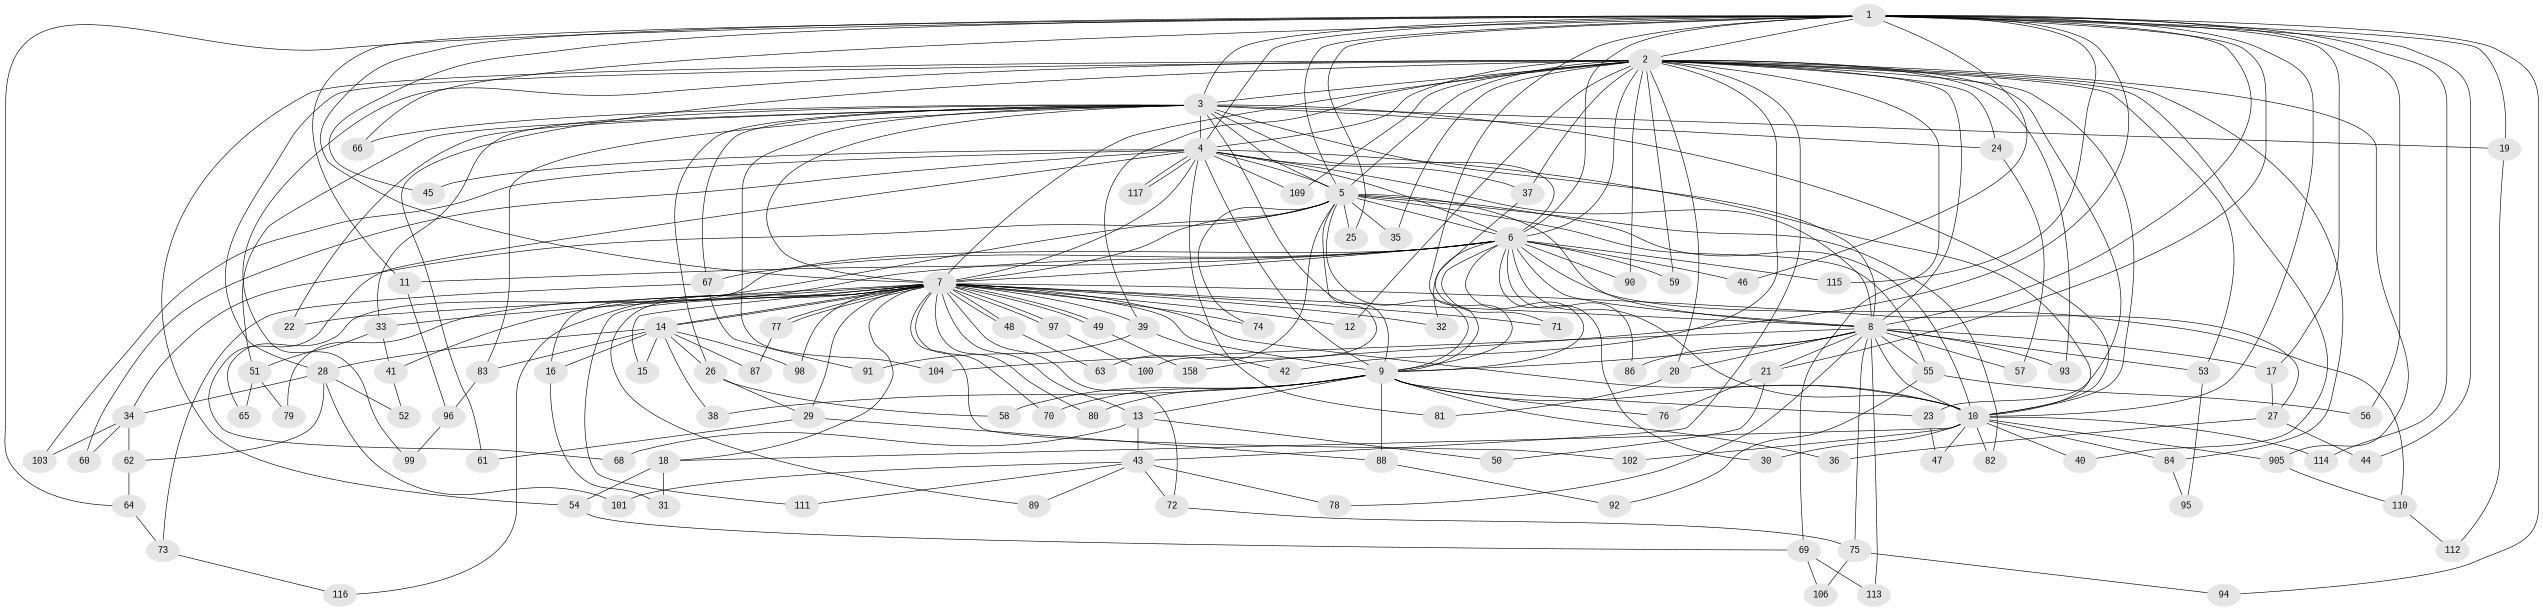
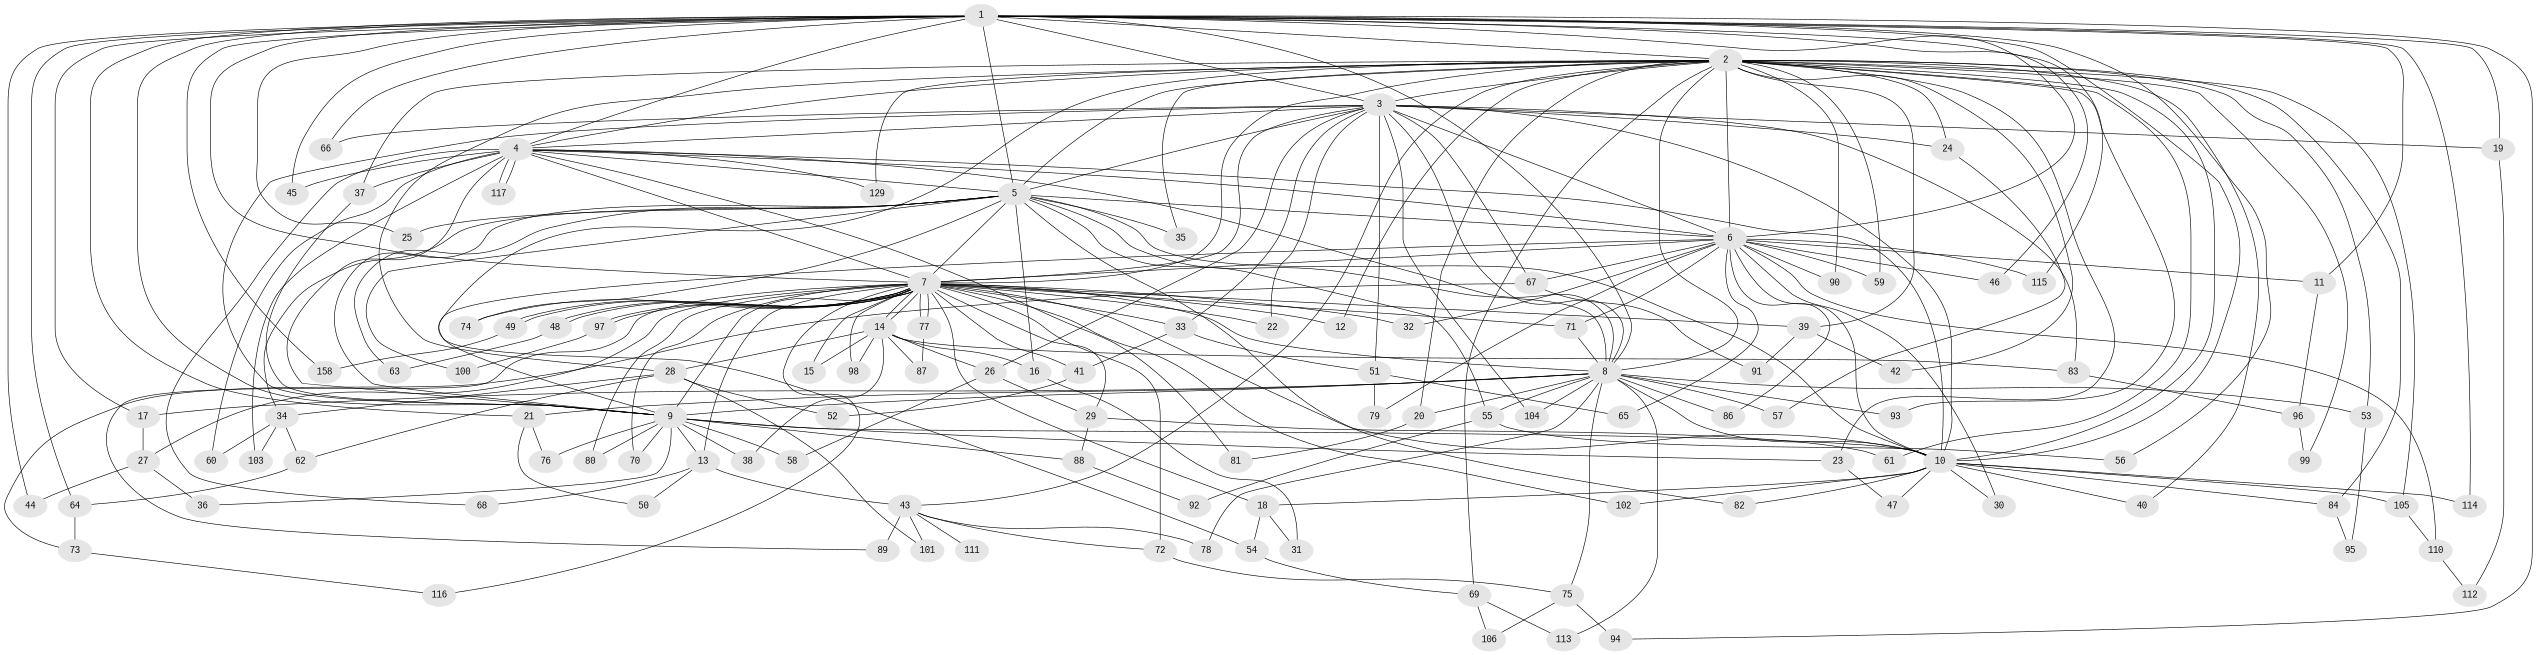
node "109": label "109" -> "129"
edge "6" -- "8": now "71" -- "8"
edge "7" -- "111": removed
node "905": label "905" -> "105"
